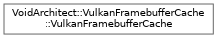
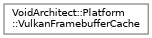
node "VoidArchitect::VulkanFramebufferCache ::VulkanFramebufferCache": label "VoidArchitect::VulkanFramebufferCache ::VulkanFramebufferCache" -> "VoidArchitect::Platform ::VulkanFramebufferCache"
